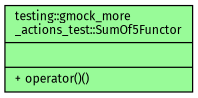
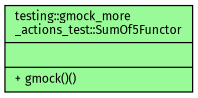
node "testing::gmock_more": text "+ operator()()" -> "+ gmock()()"
